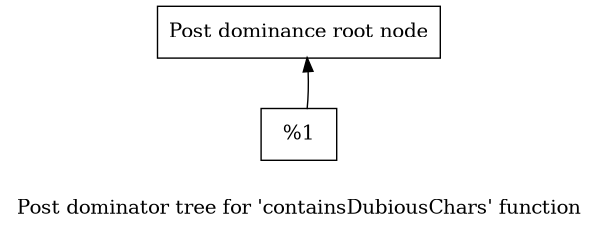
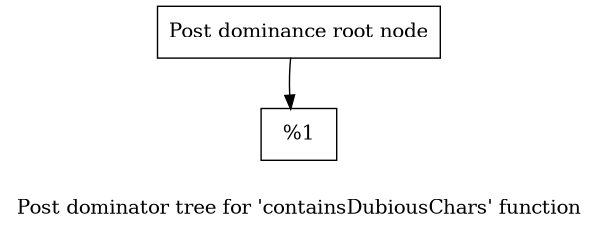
edge "%1" -> "Post dominance root node": reversed
